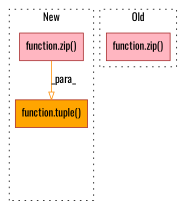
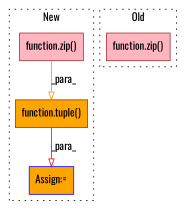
node "Assign:=": added
